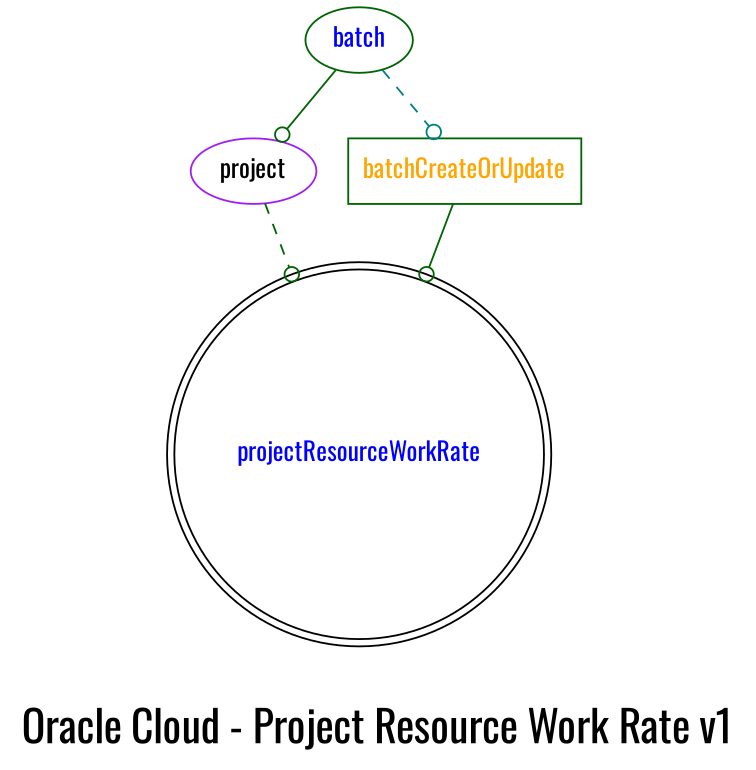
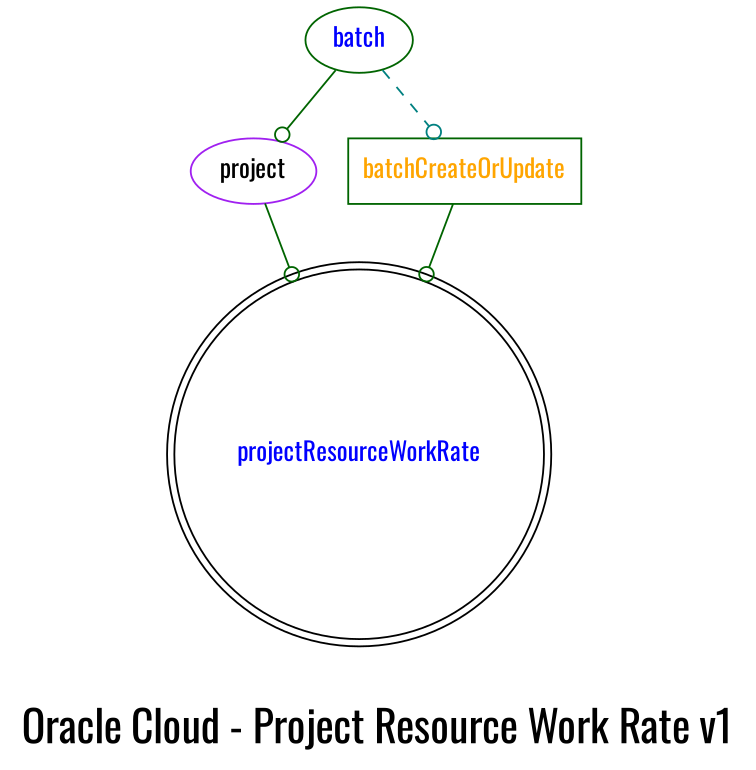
edge "project" -> "projectResourceWorkRate": style dashed -> solid
